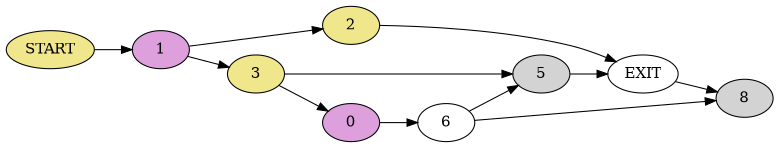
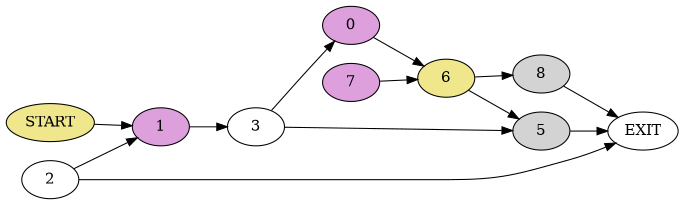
node "2": fillcolor khaki -> white
edge "1" -> "2": reversed
node "3": fillcolor khaki -> white
node "7": added
edge "EXIT" -> "8": reversed
node "6": fillcolor white -> khaki
